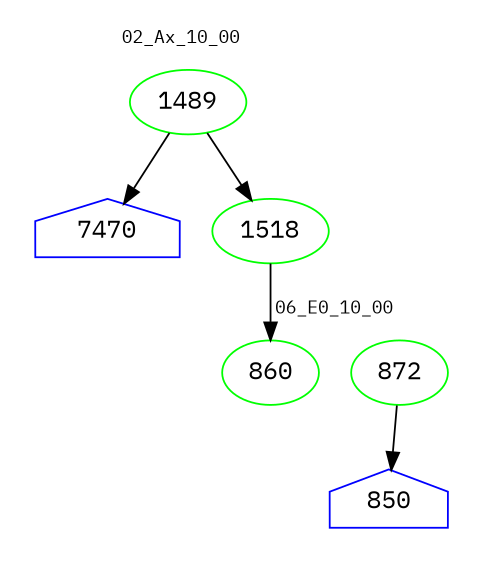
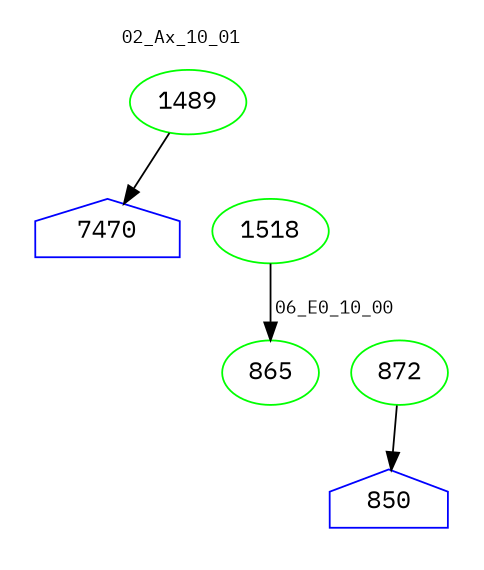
cluster "02_Ax_10_00": label "02_Ax_10_00" -> "02_Ax_10_01"
edge "1489" -> "1518": removed
node "860": label "860" -> "865"
